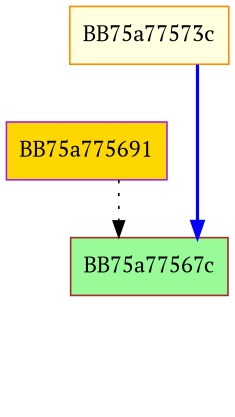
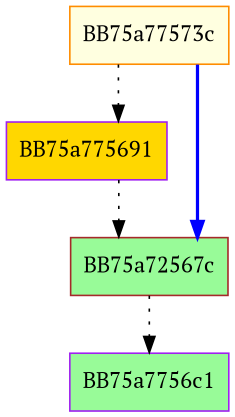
edge "BB75a77573c" -> "BB75a775691": added
node "BB75a77567c": label "BB75a77567c" -> "BB75a72567c"
node "BB75a7756c1": added
